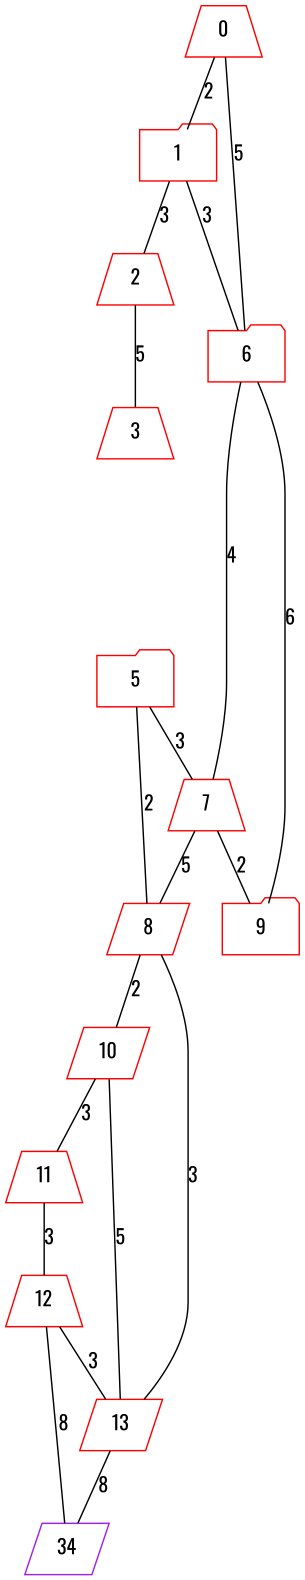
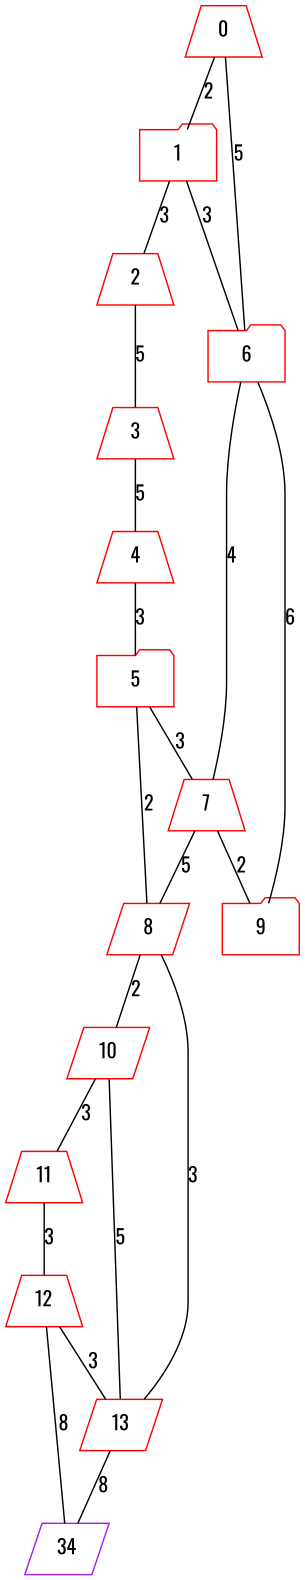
node "4": added
